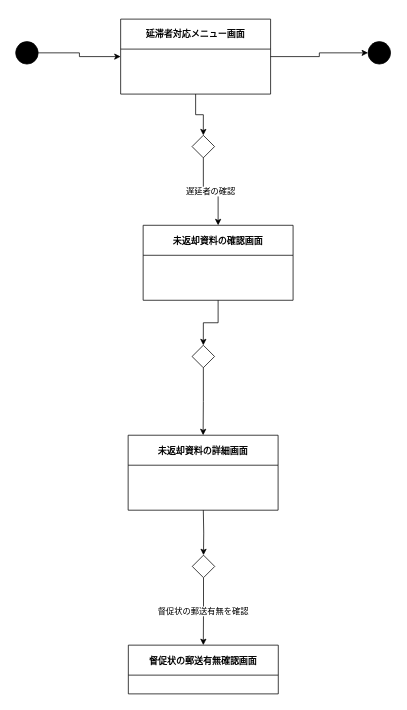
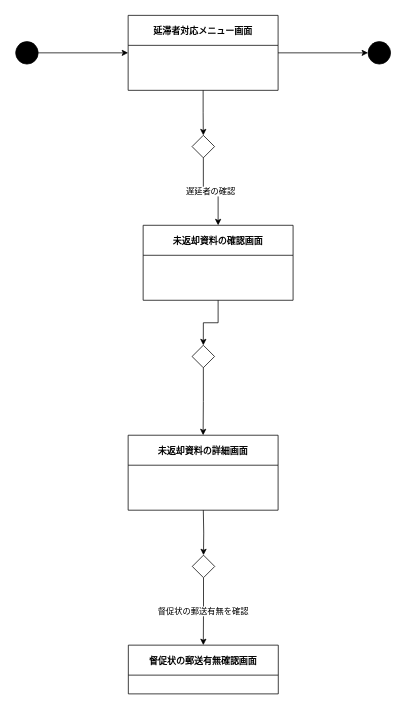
node "延滞者対応メニュー画面": moved (195, 57) -> (203, 53)
